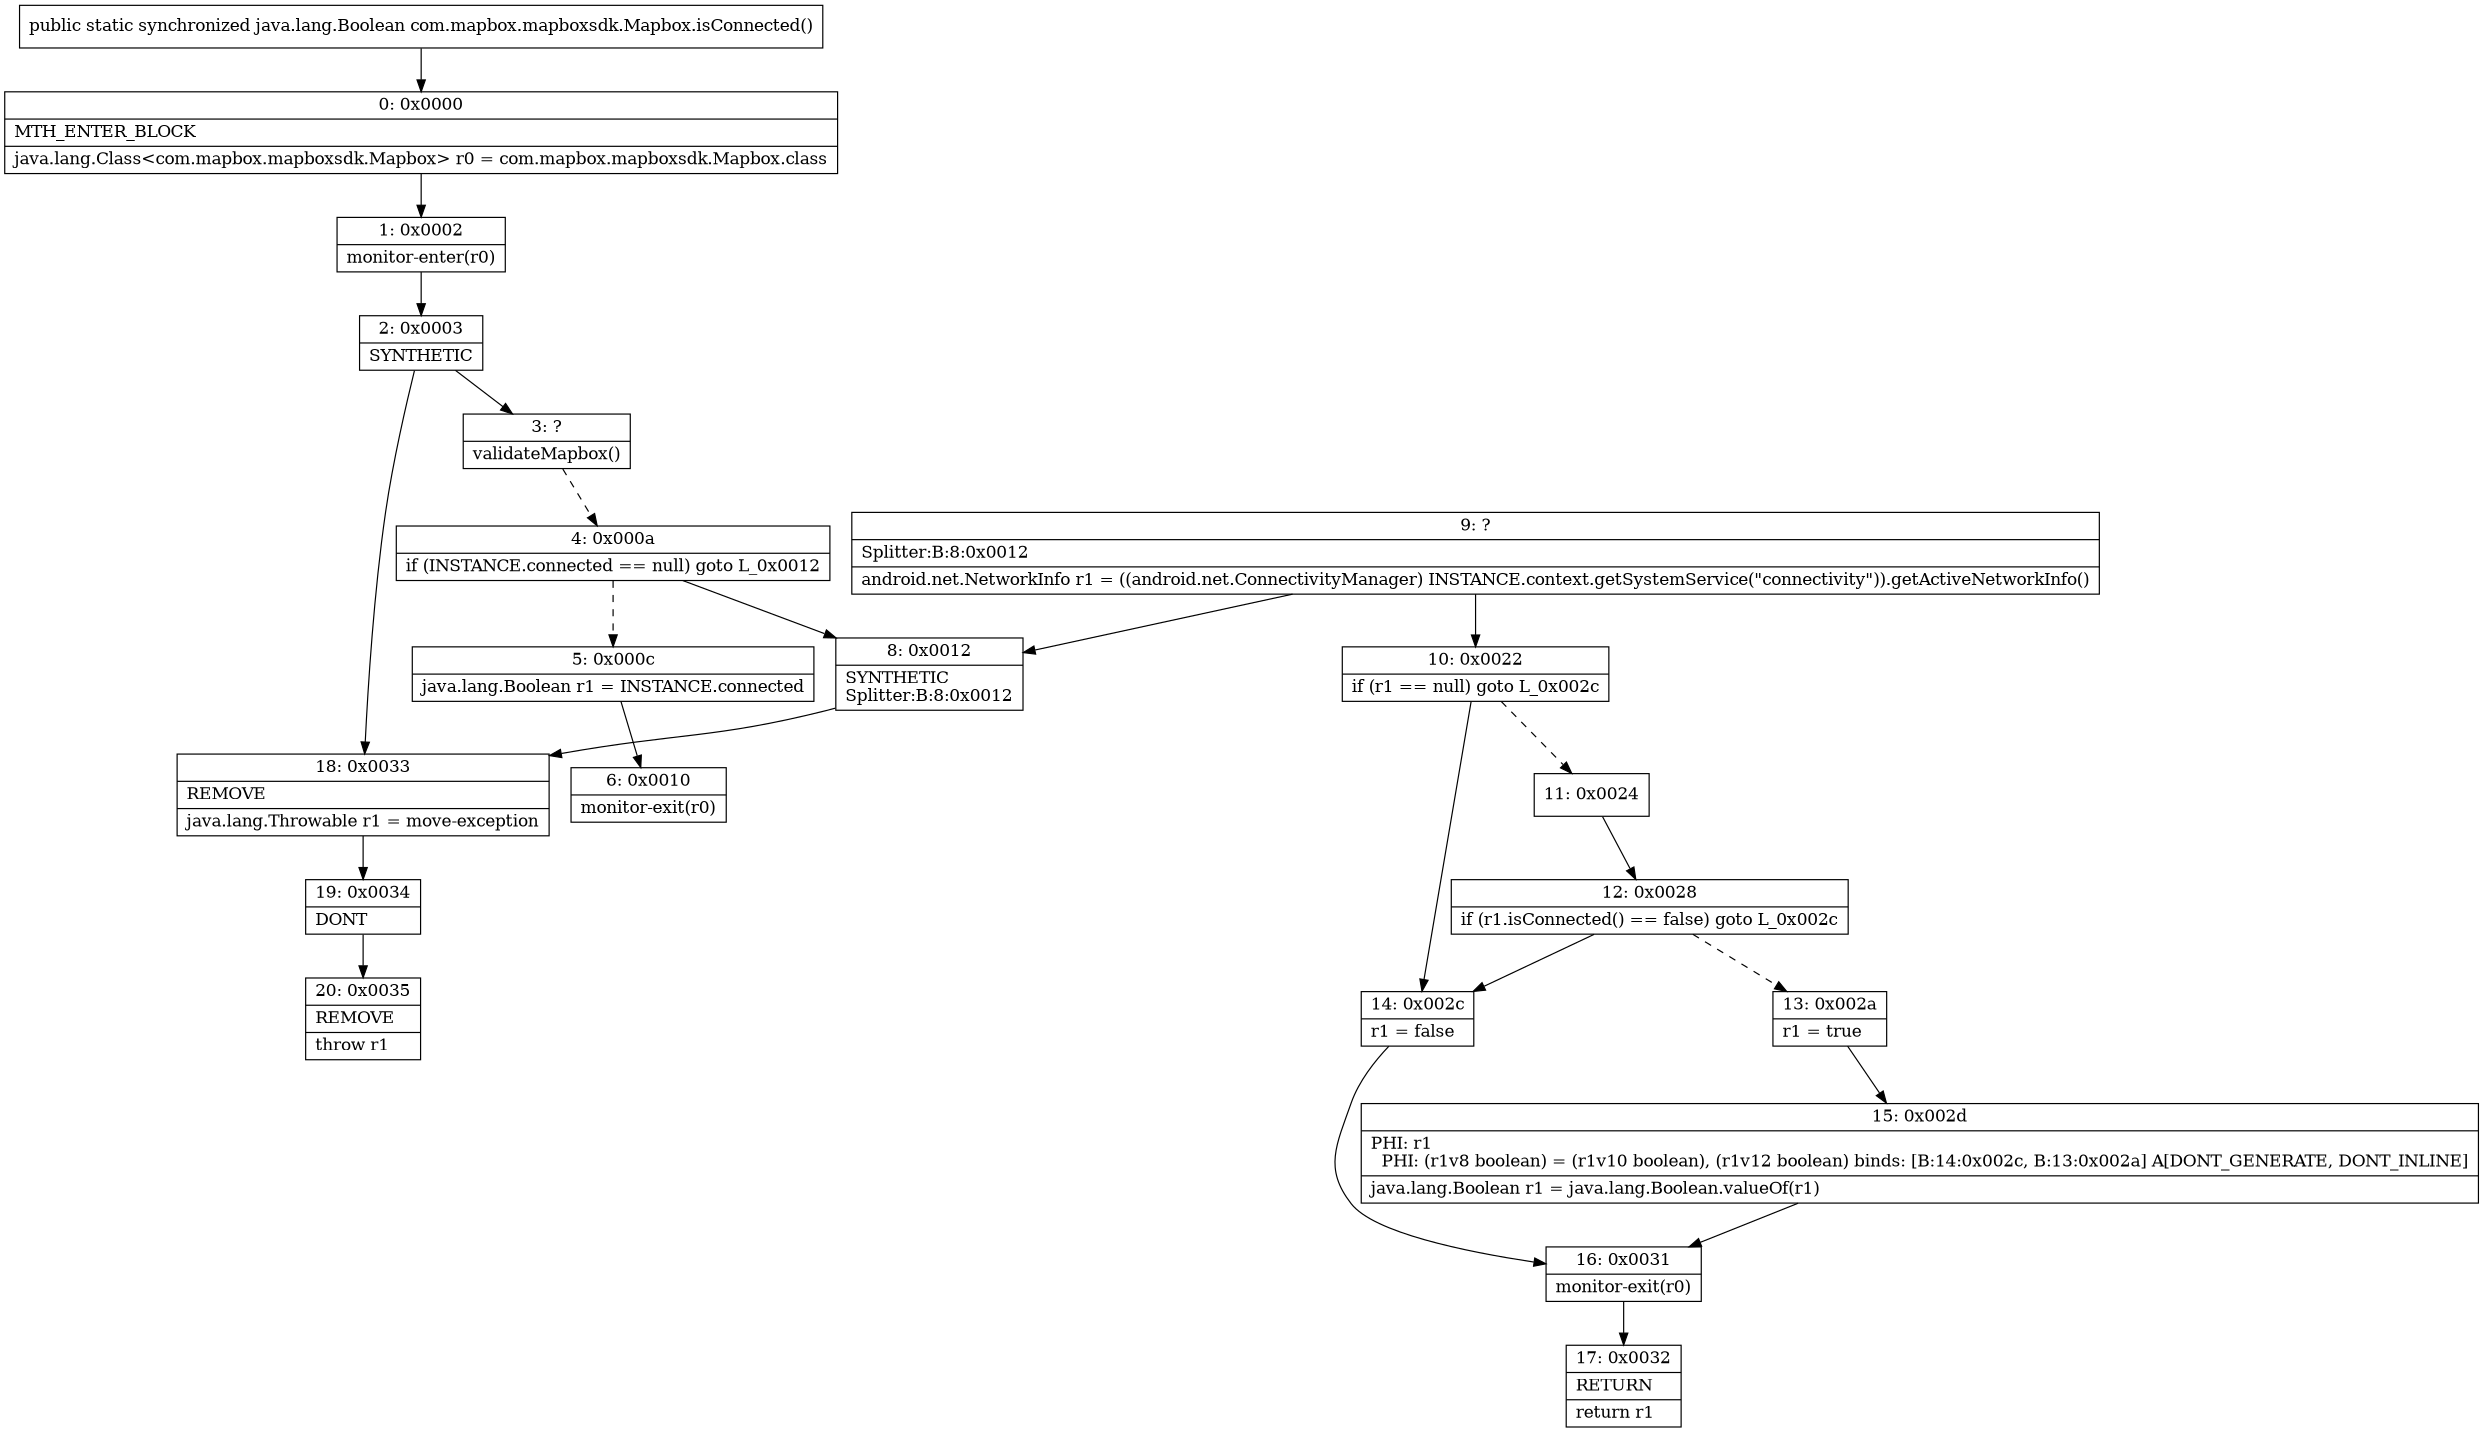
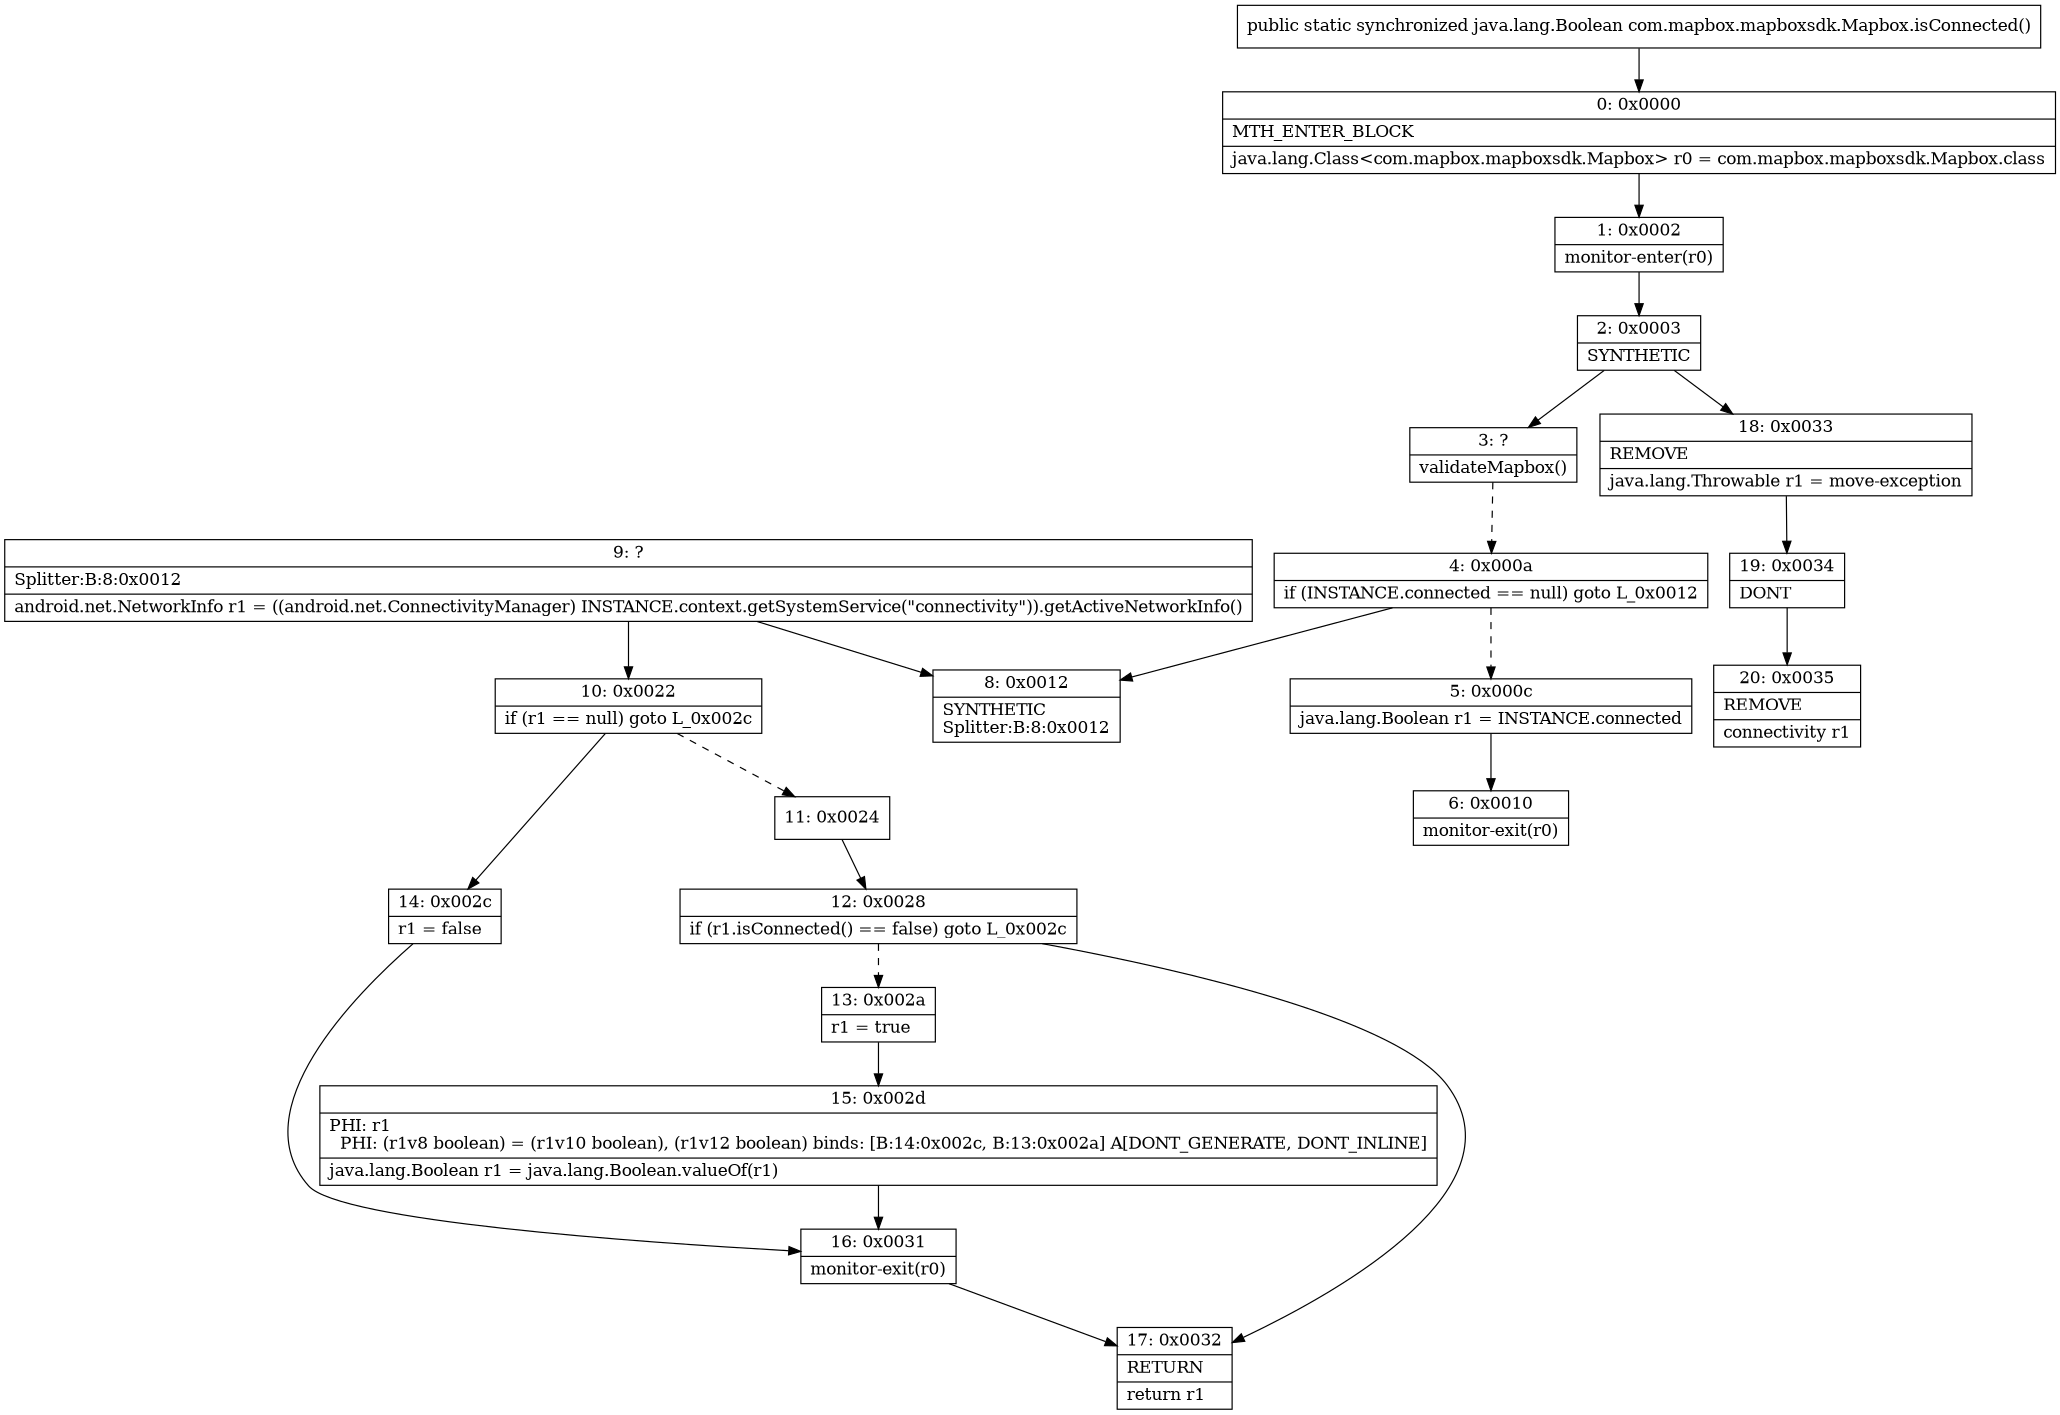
edge "8: 0x0012" -> "18: 0x0033": removed
edge "12: 0x0028" -> "14: 0x002c": now "12: 0x0028" -> "17: 0x0032"
node "20: 0x0035": text "throw r1" -> "connectivity r1"
